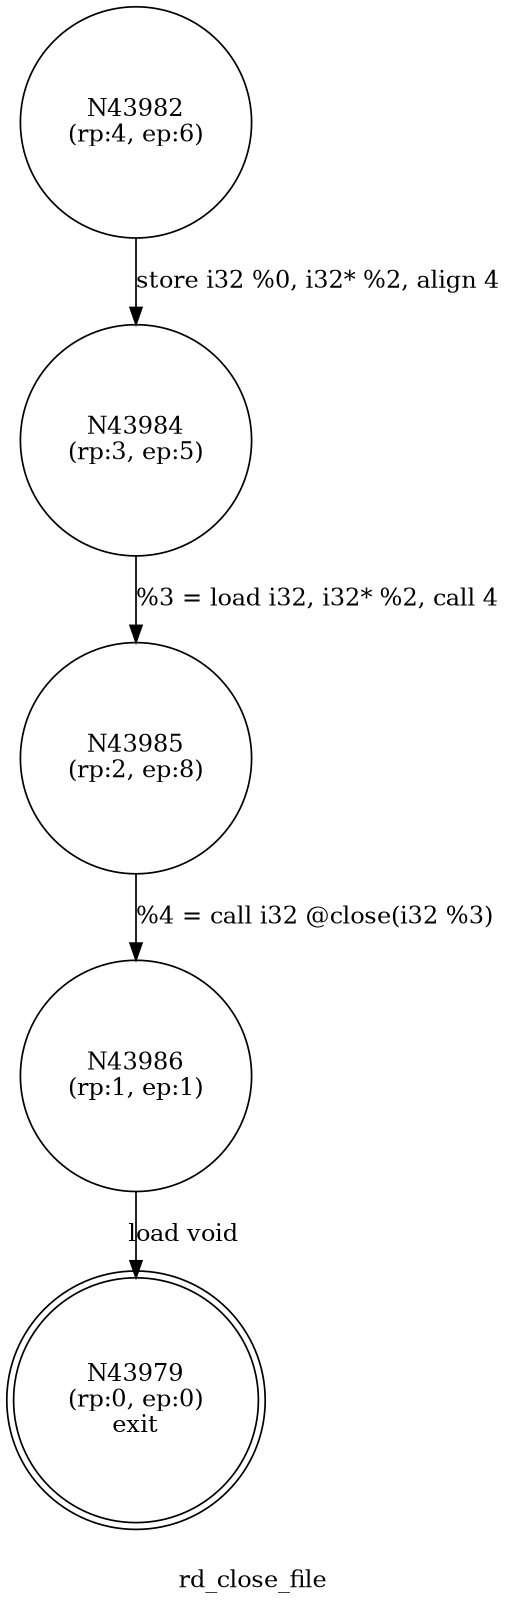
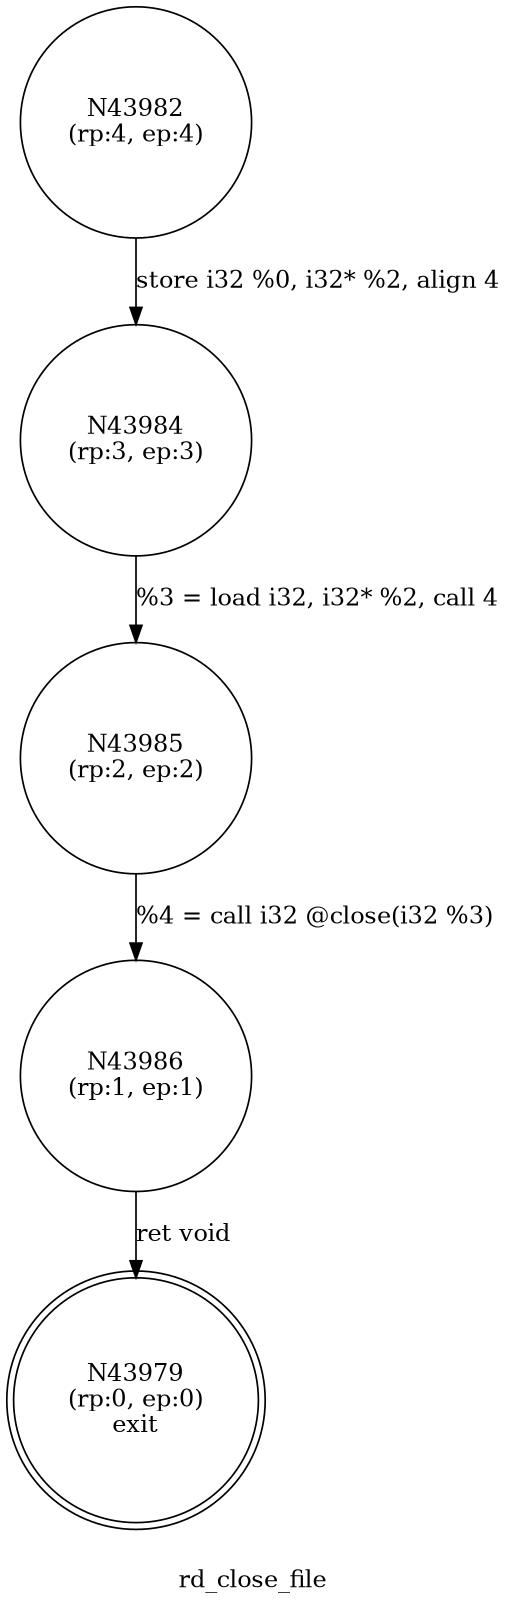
node "N43982 (rp:4, ep:6)": label "N43982 (rp:4, ep:6)" -> "N43982 (rp:4, ep:4)"
node "N43984 (rp:3, ep:5)": label "N43984 (rp:3, ep:5)" -> "N43984 (rp:3, ep:3)"
node "N43985 (rp:2, ep:8)": label "N43985 (rp:2, ep:8)" -> "N43985 (rp:2, ep:2)"
edge "N43986 (rp:1, ep:1)" -> "N43979 (rp:0, ep:0) exit": label "load void" -> "ret void"
